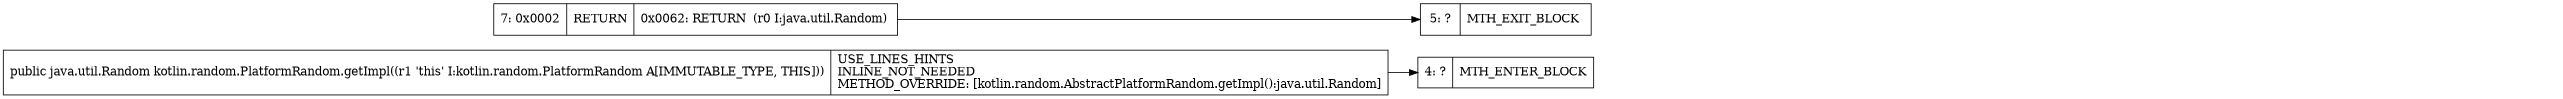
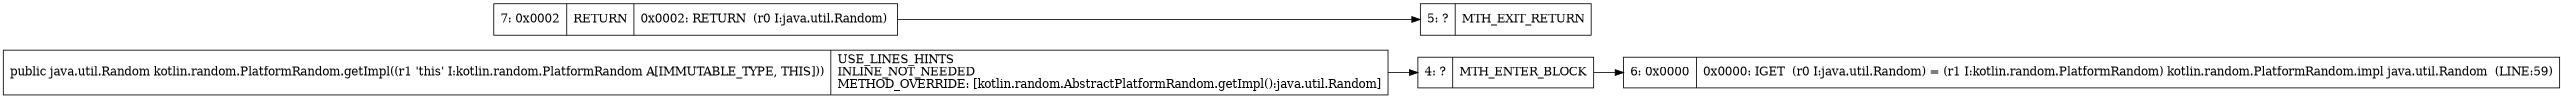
node "7: 0x0002": text "0x0062: RETURN  (r0 I:java.util.Random)" -> "0x0002: RETURN  (r0 I:java.util.Random)"
node "5: ?": text "MTH_EXIT_BLOCK" -> "MTH_EXIT_RETURN"
node "6: 0x0000": added
